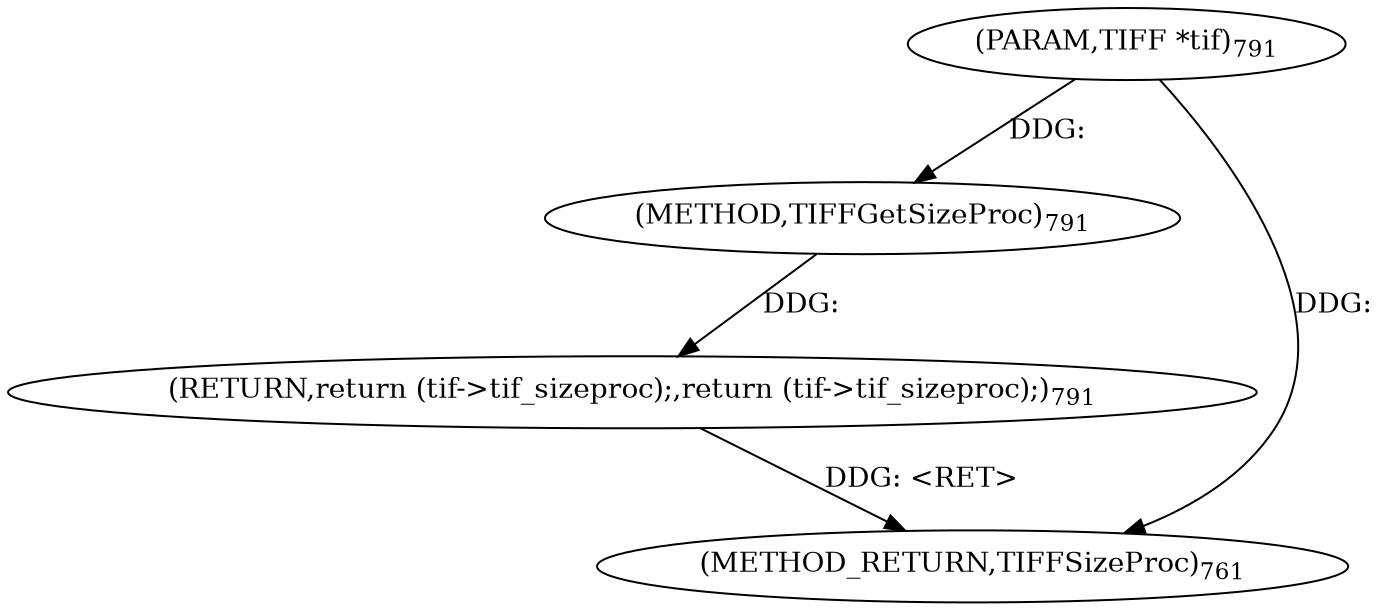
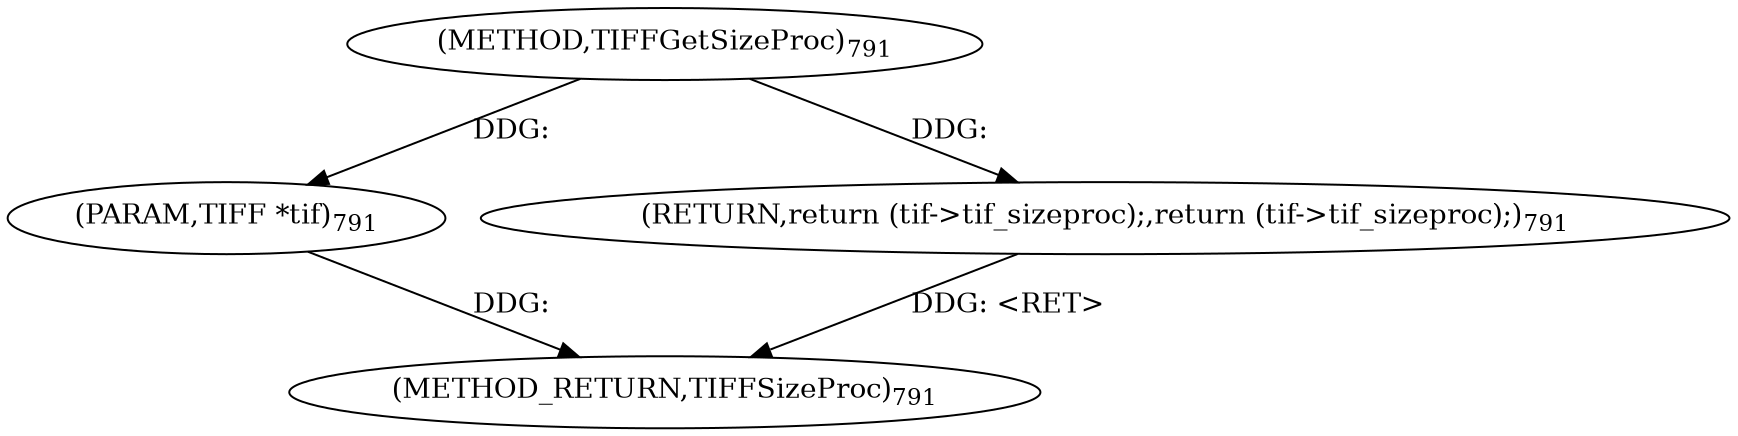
edge "(PARAM,TIFF *tif)" -> "(METHOD,TIFFGetSizeProc)": reversed
node "(METHOD_RETURN,TIFFSizeProc)": text "761" -> "791"
